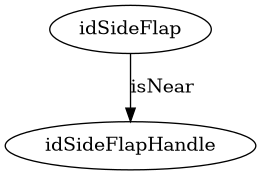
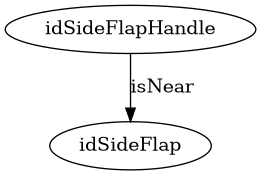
edge "idSideFlap" -> "idSideFlapHandle": reversed
